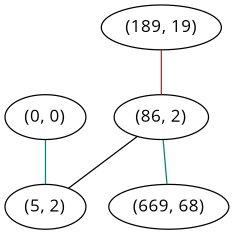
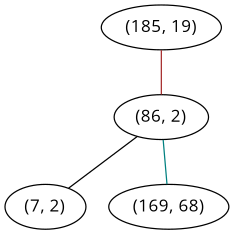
node "(189, 19)": label "(189, 19)" -> "(185, 19)"
node "(0, 0)": removed
node "(5, 2)": label "(5, 2)" -> "(7, 2)"
node "(669, 68)": label "(669, 68)" -> "(169, 68)"
